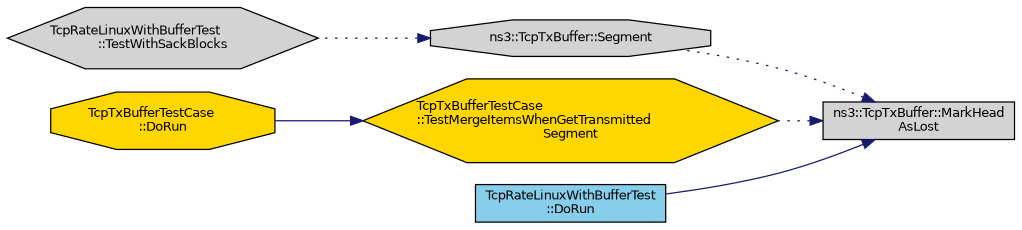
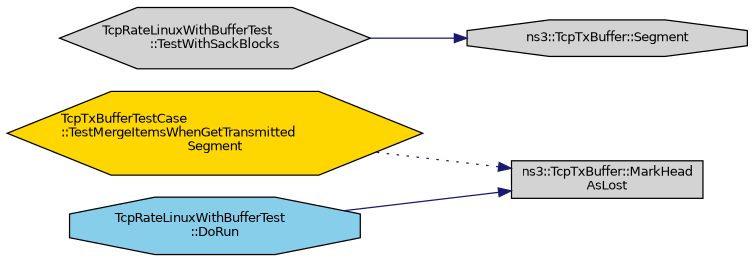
edge "TcpRateLinuxWithBufferTest ::TestWithSackBlocks" -> "ns3::TcpTxBuffer::Segment": style dotted -> solid
edge "ns3::TcpTxBuffer::Segment" -> "ns3::TcpTxBuffer::MarkHead AsLost": removed
node "TcpTxBufferTestCase ::DoRun": removed
node "TcpRateLinuxWithBufferTest ::DoRun": shape box -> octagon
